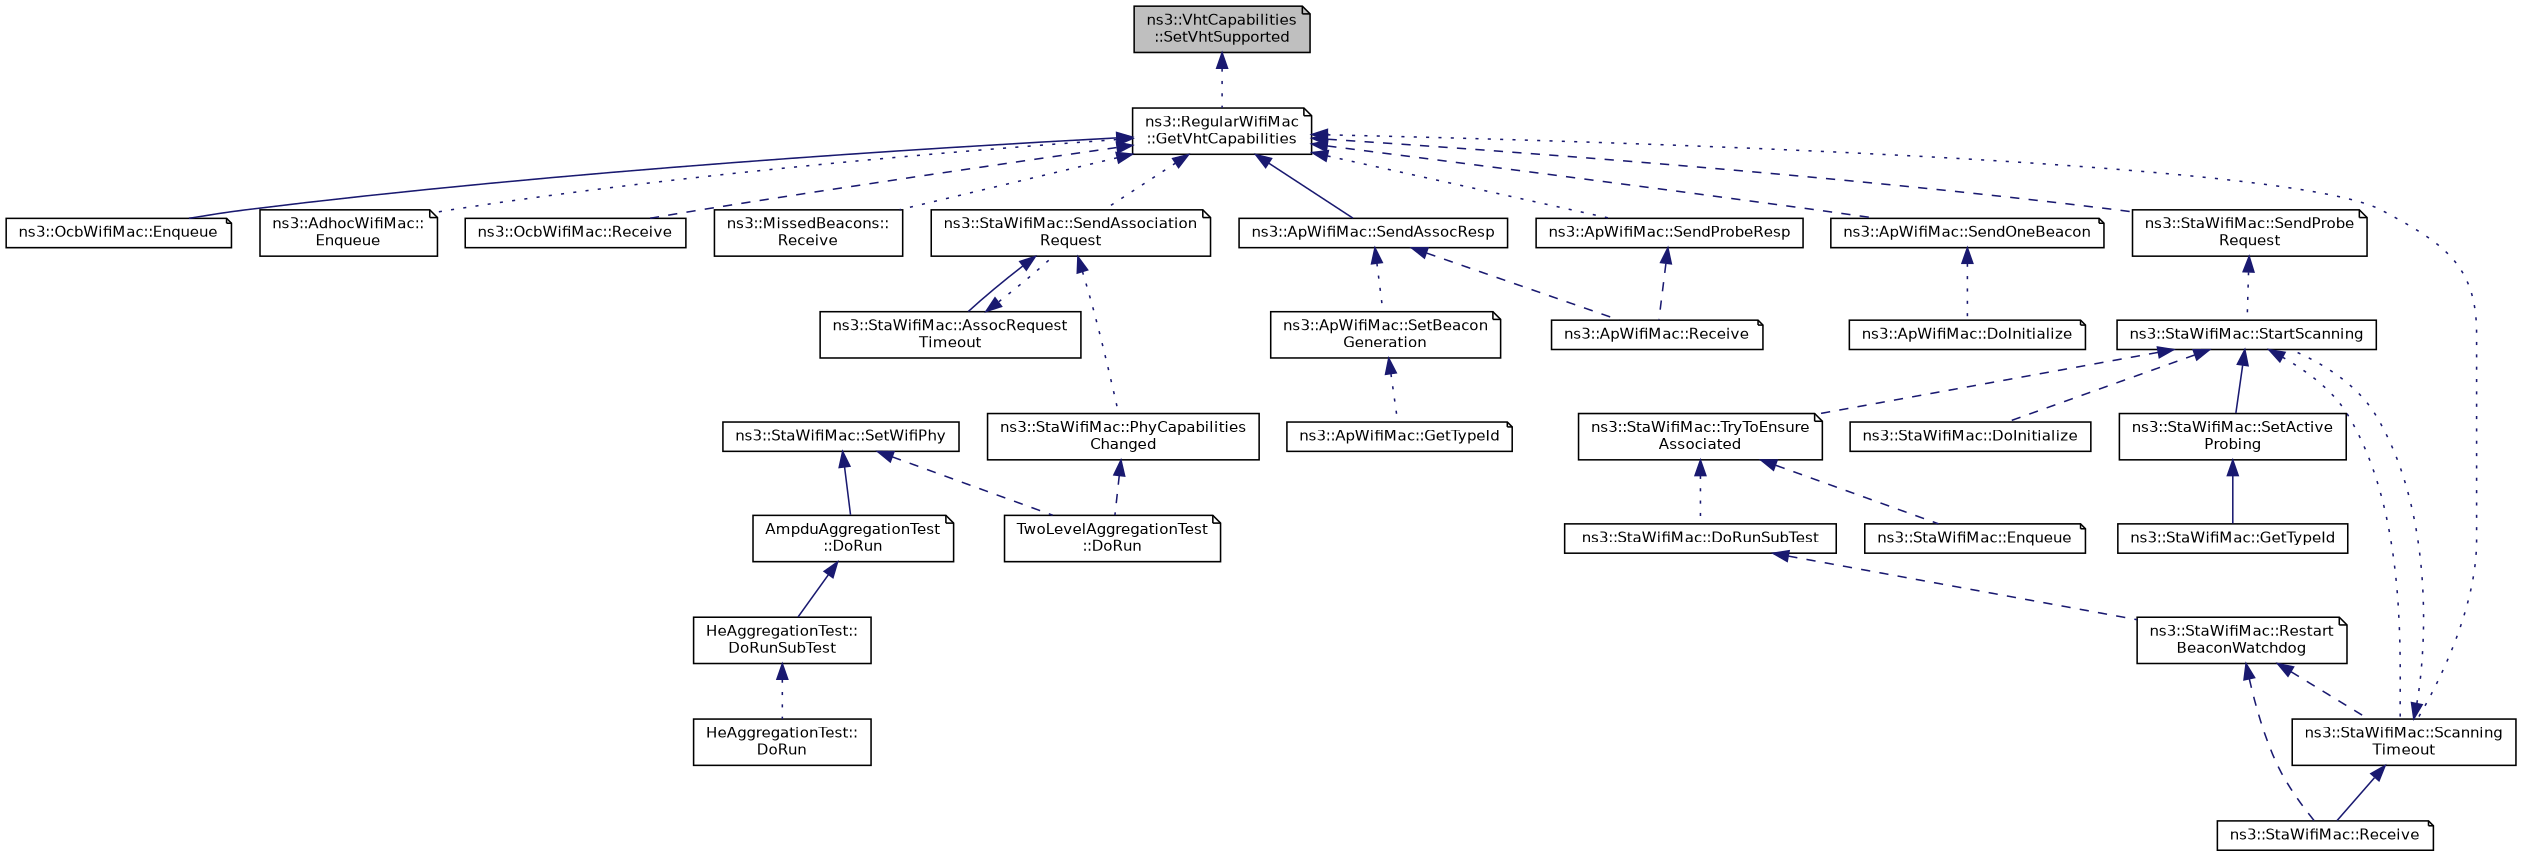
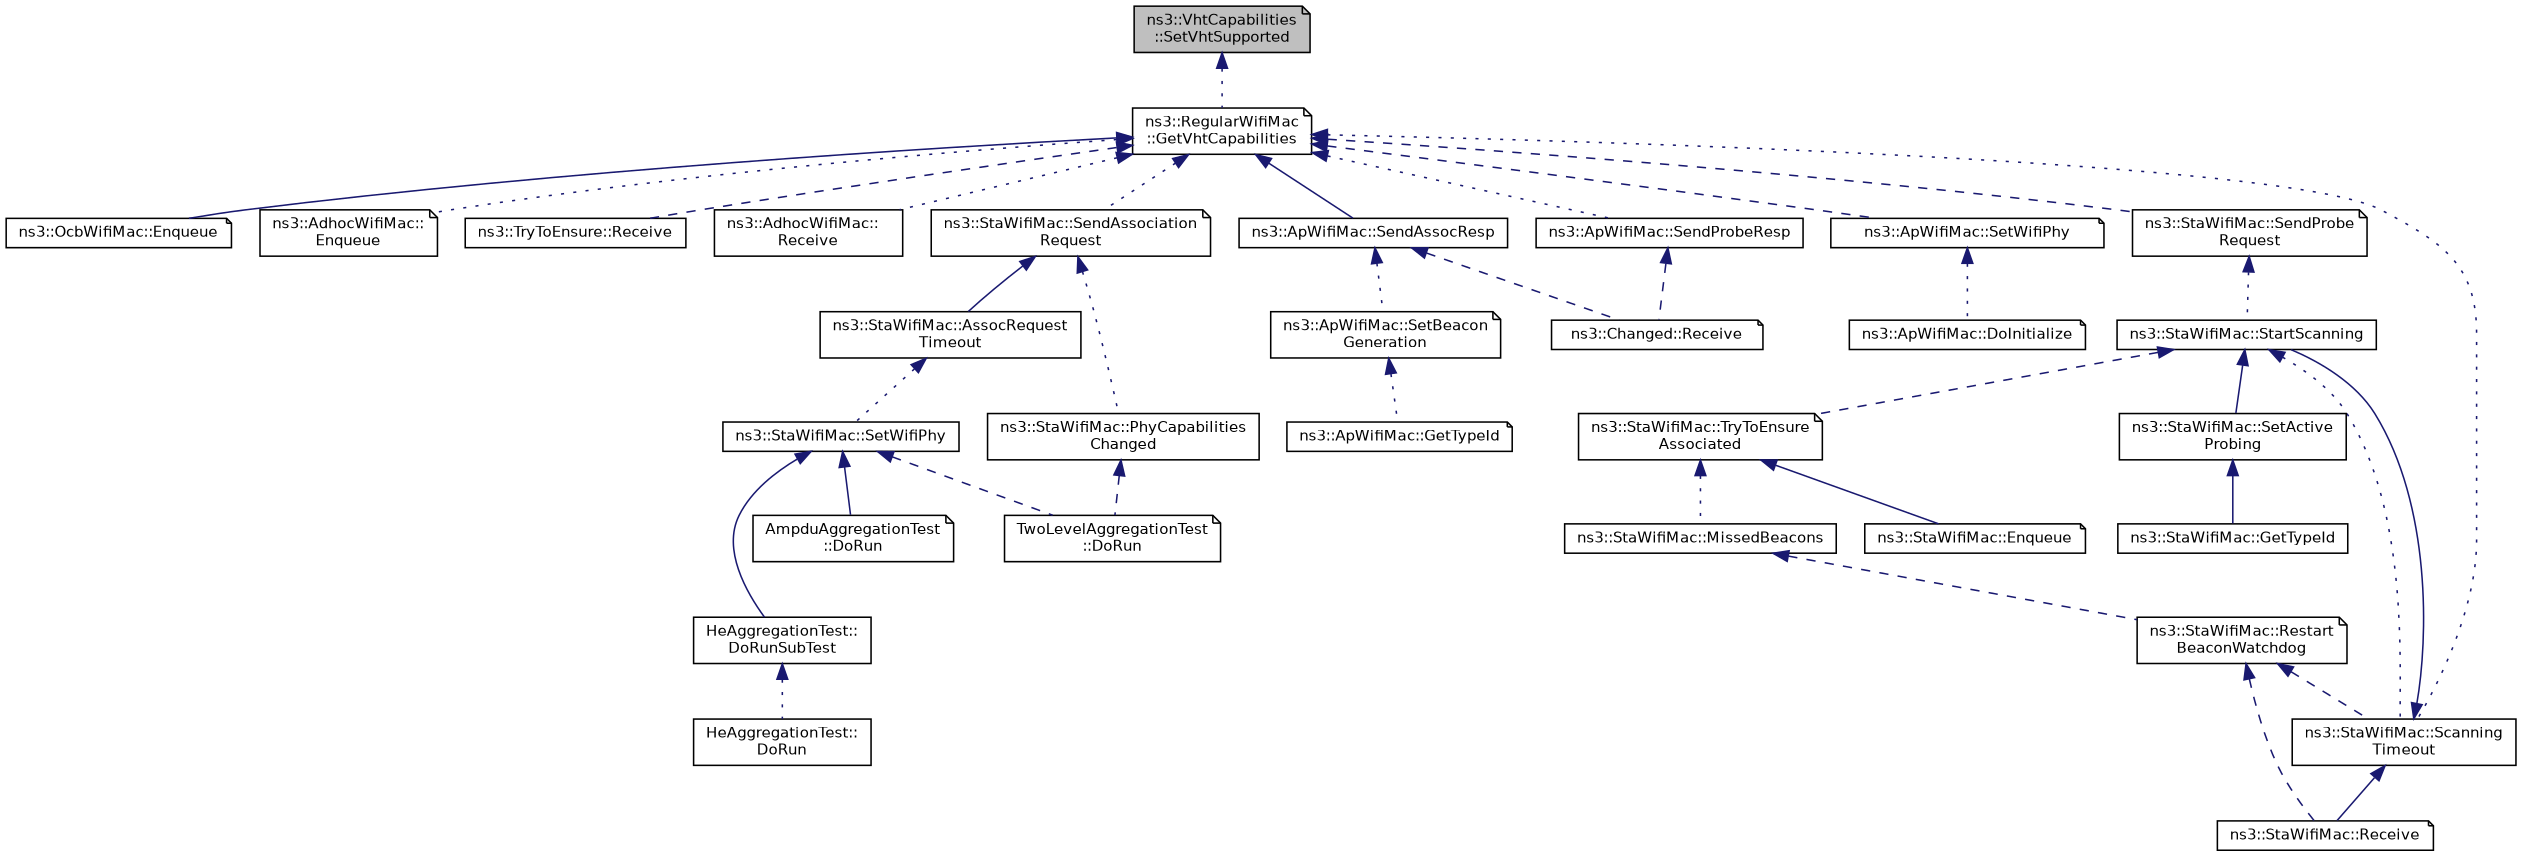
node "ns3::OcbWifiMac::Receive": label "ns3::OcbWifiMac::Receive" -> "ns3::TryToEnsure::Receive"
node "ns3::MissedBeacons:: Receive": label "ns3::MissedBeacons:: Receive" -> "ns3::AdhocWifiMac:: Receive"
node "ns3::ApWifiMac::SendOneBeacon": label "ns3::ApWifiMac::SendOneBeacon" -> "ns3::ApWifiMac::SetWifiPhy"
edge "ns3::StaWifiMac::SendAssociation Request" -> "ns3::StaWifiMac::AssocRequest Timeout": now "ns3::StaWifiMac::SetWifiPhy" -> "ns3::StaWifiMac::AssocRequest Timeout"
node "ns3::ApWifiMac::Receive": label "ns3::ApWifiMac::Receive" -> "ns3::Changed::Receive"
node "ns3::StaWifiMac::DoInitialize": removed
edge "ns3::StaWifiMac::Enqueue" -> "ns3::StaWifiMac::TryToEnsure Associated": style dashed -> solid
edge "ns3::StaWifiMac::StartScanning" -> "ns3::StaWifiMac::Scanning Timeout": style dotted -> solid
node "ns3::StaWifiMac::DoRunSubTest": label "ns3::StaWifiMac::DoRunSubTest" -> "ns3::StaWifiMac::MissedBeacons"
edge "HeAggregationTest:: DoRunSubTest" -> "AmpduAggregationTest ::DoRun": now "HeAggregationTest:: DoRunSubTest" -> "ns3::StaWifiMac::SetWifiPhy"
